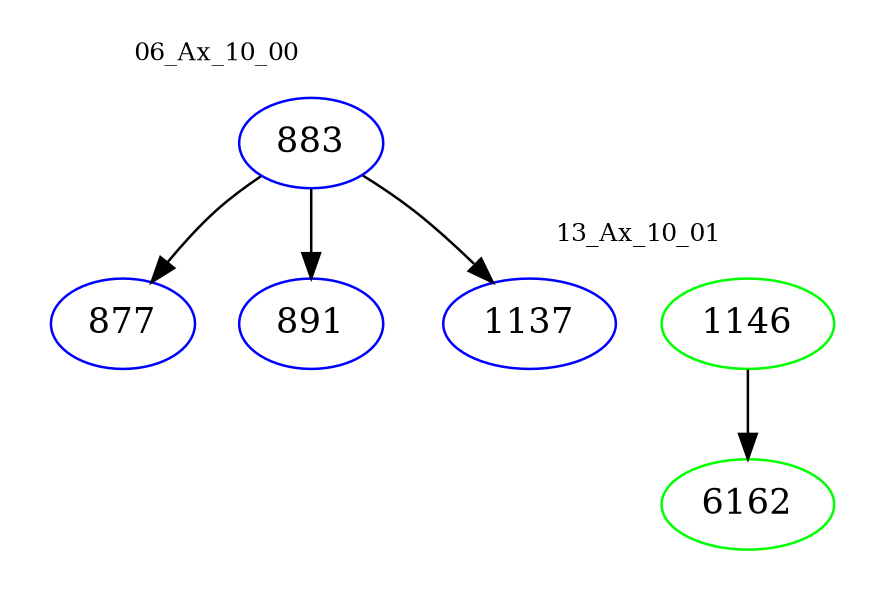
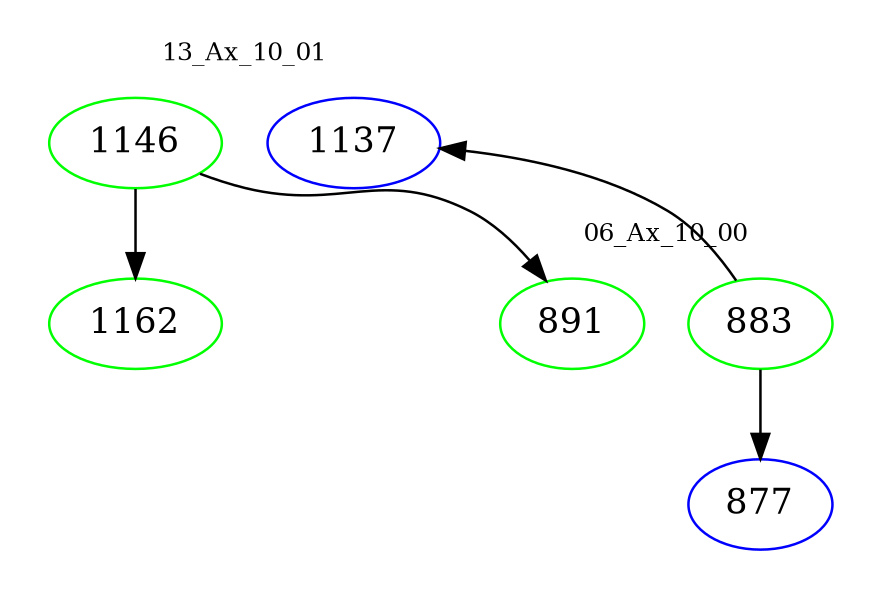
node "883": color blue -> green
edge "883" -> "891": now "1146" -> "891"
node "891": color blue -> green
node "6162": label "6162" -> "1162"
